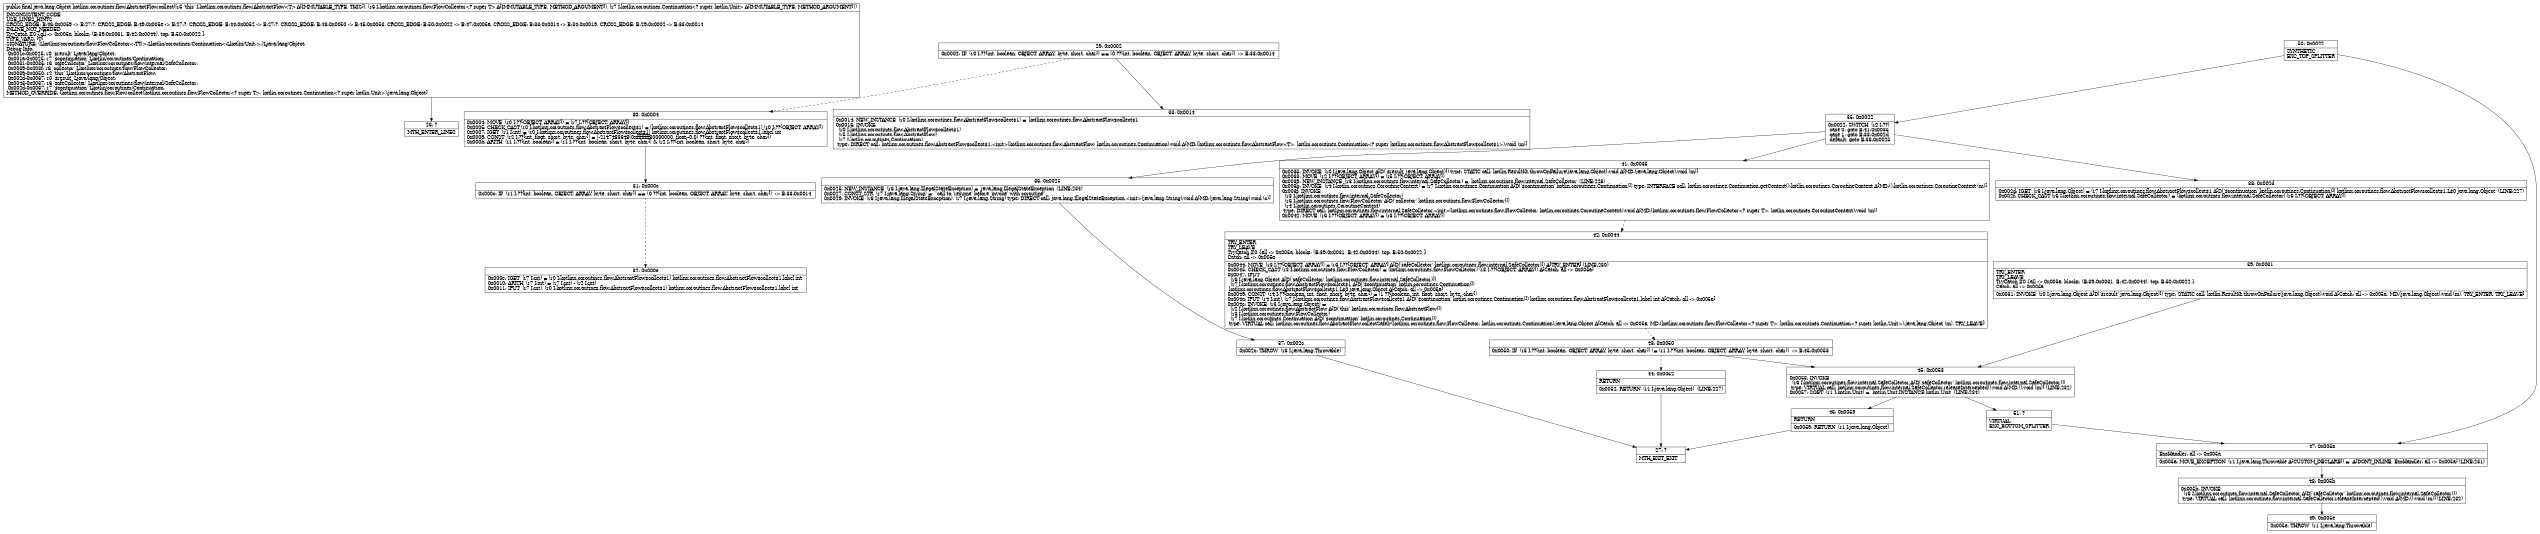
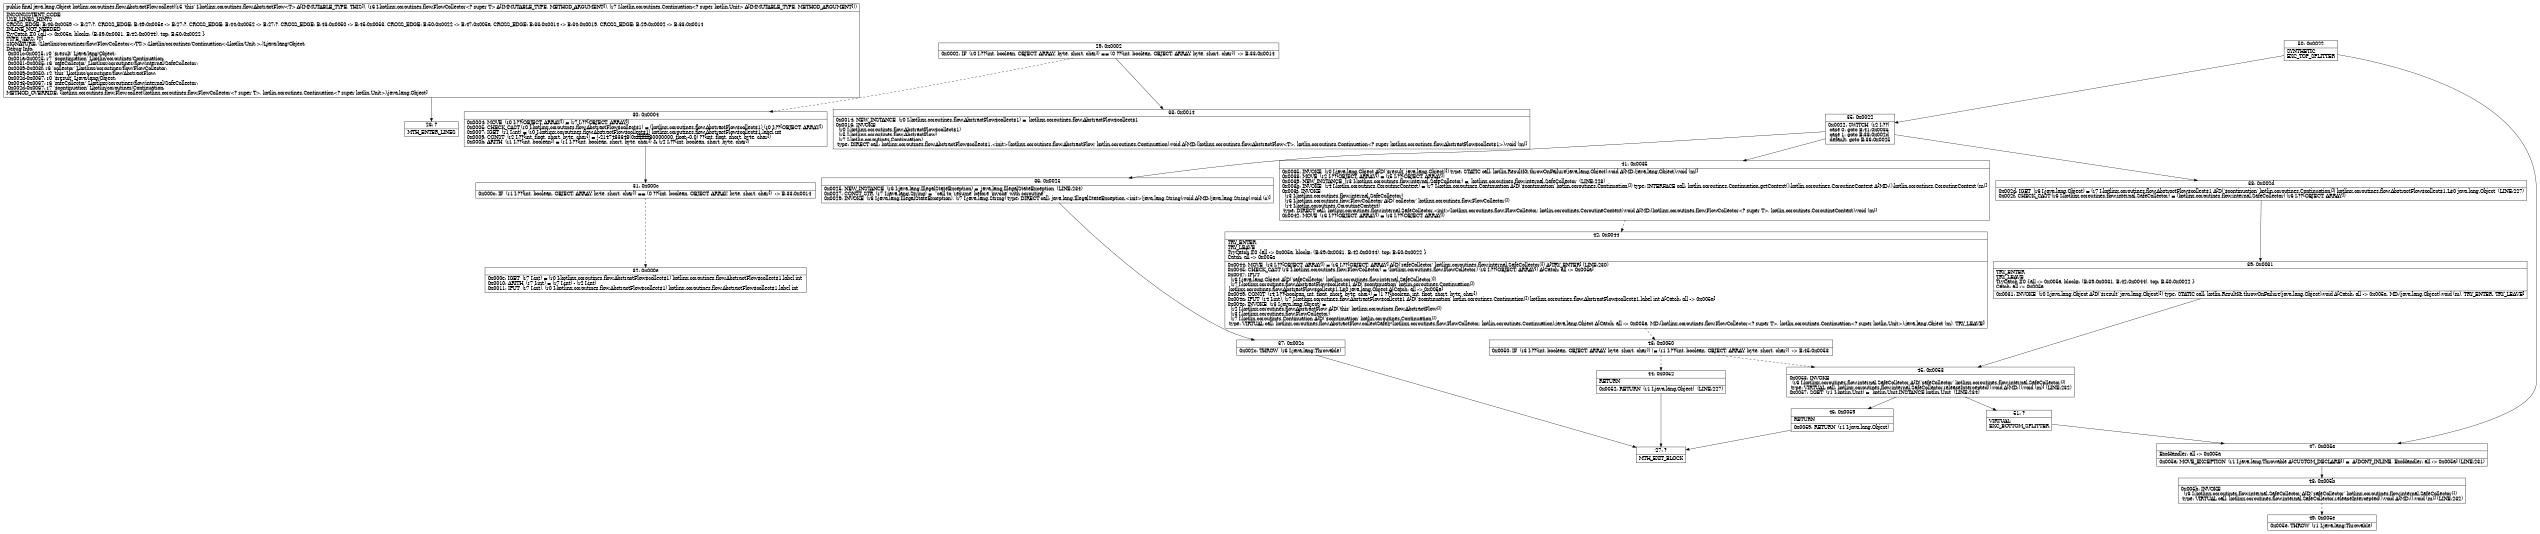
edge "38: 0x002d" -> "39: 0x0031": added
edge "43: 0x0050" -> "45: 0x0053": style solid -> dashed
node "27: ?": text "MTH_EXIT_EXIT" -> "MTH_EXIT_BLOCK"
edge "48: 0x005b" -> "49: 0x005e": style solid -> dashed
